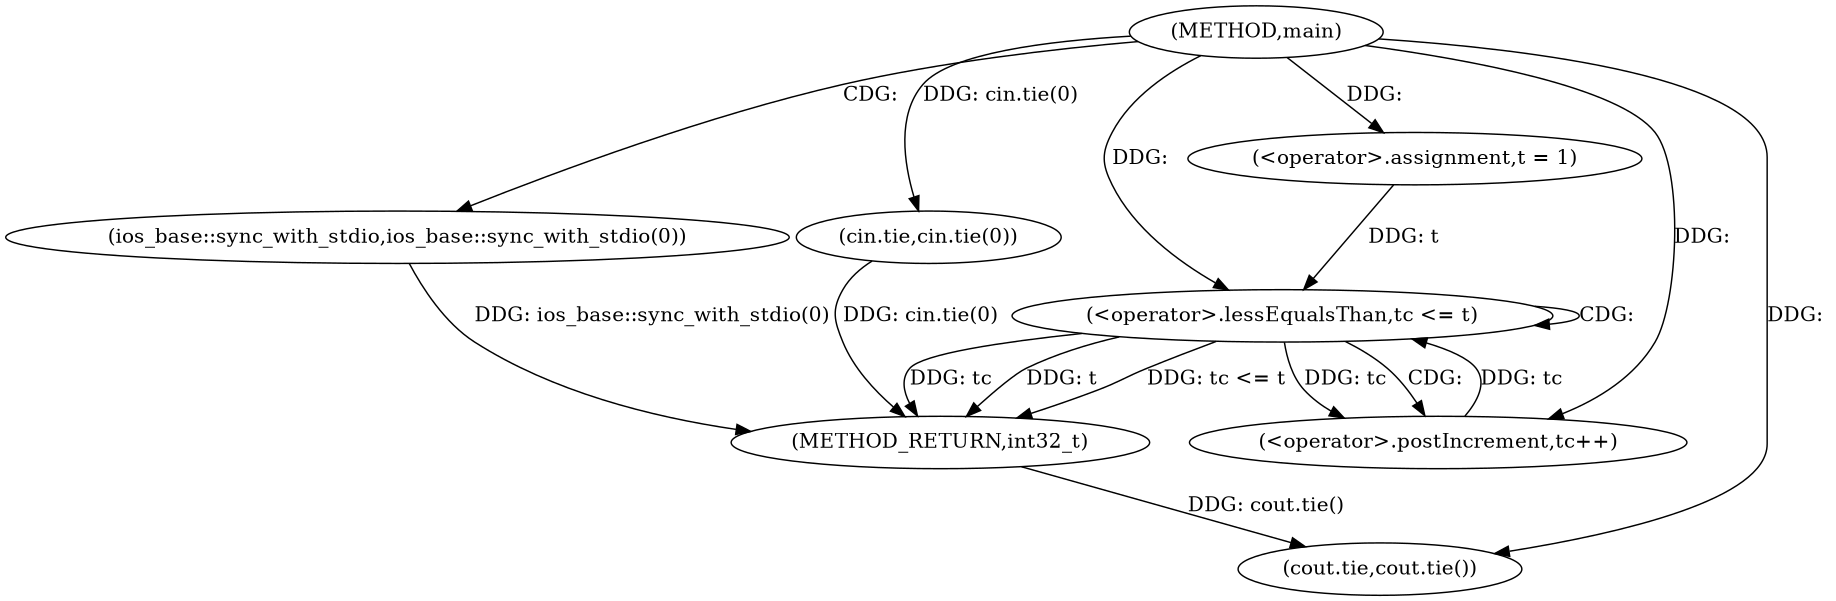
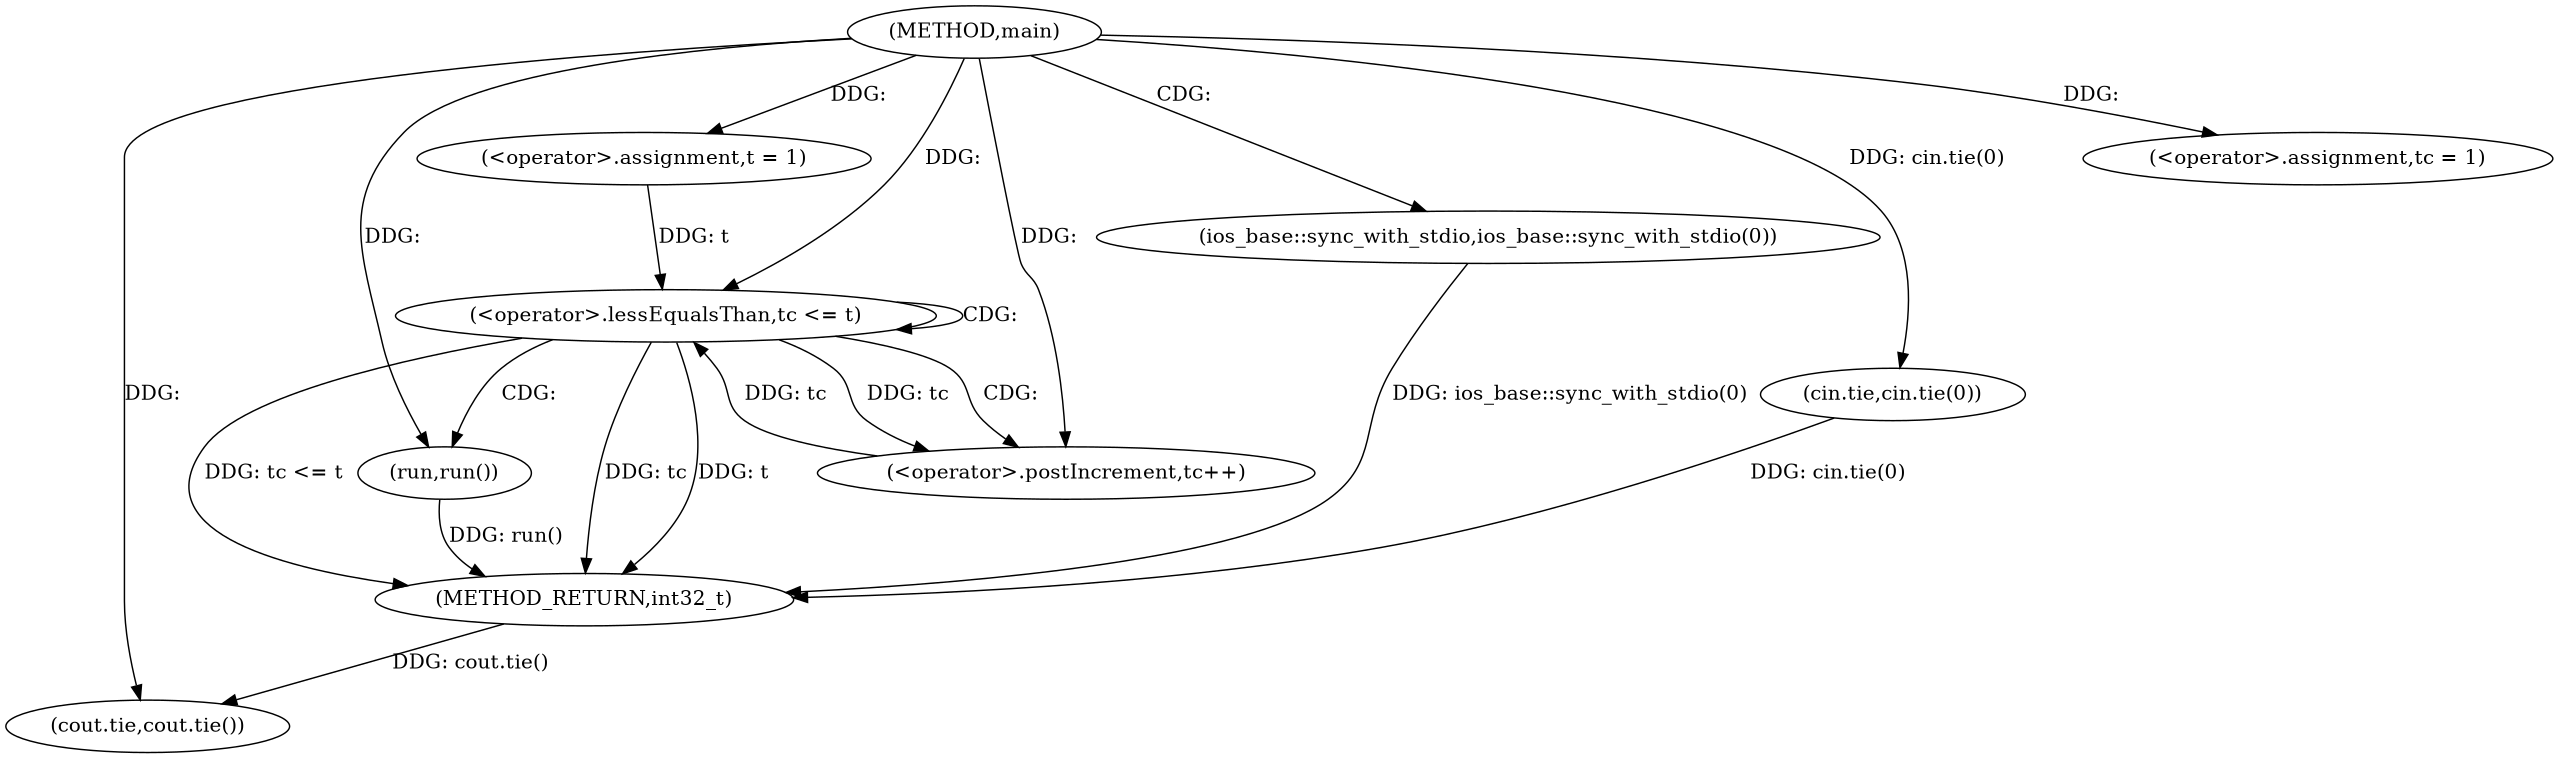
node "(<operator>.assignment,tc = 1)": added
node "(run,run())": added
